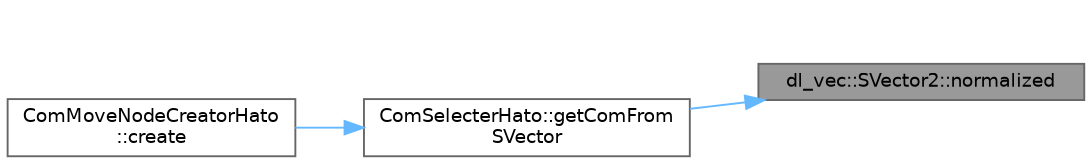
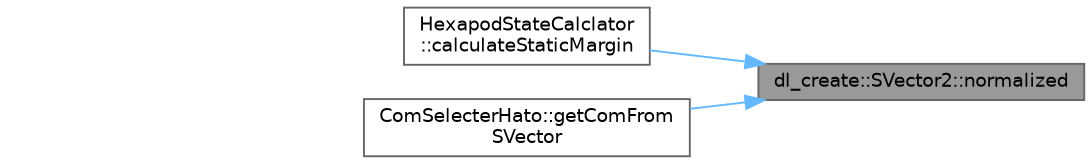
node "HexapodStateCalclator ::calculateStaticMargin": added
node "dl_vec::SVector2::normalized": label "dl_vec::SVector2::normalized" -> "dl_create::SVector2::normalized"
node "ComMoveNodeCreatorHato ::create": removed
